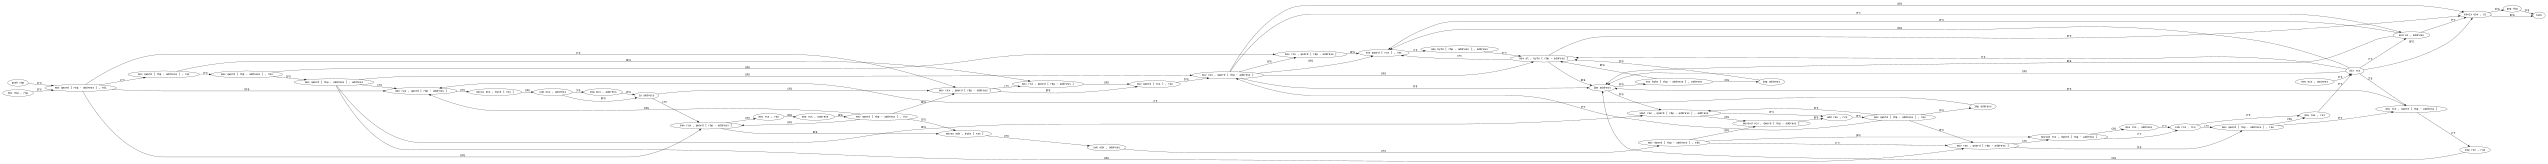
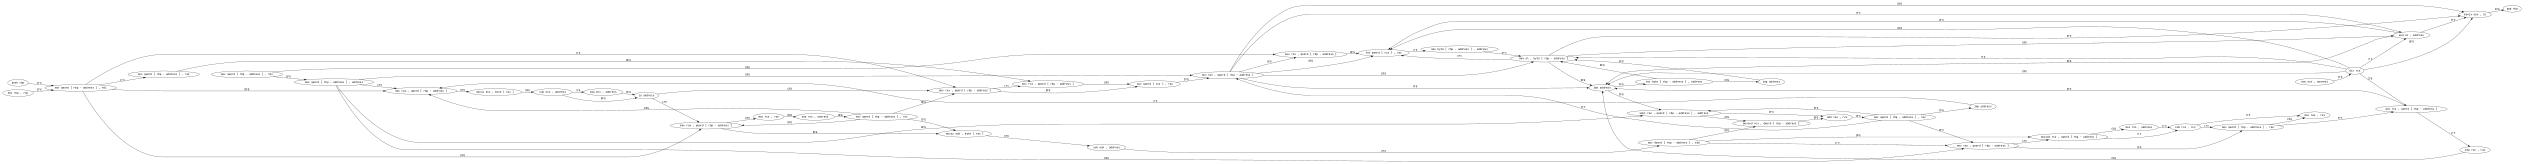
node "retn": removed
edge "mov al , byte [ rbp - address ]" -> "and al , address": added, label "DFG"
edge "mov qword [ rbp - address ] , rsi" -> "mov qword [ rbp - address ] , rdx": removed, label "CFG"
edge "mov rax , rsi" -> "div rcx": removed, label "DFG"
